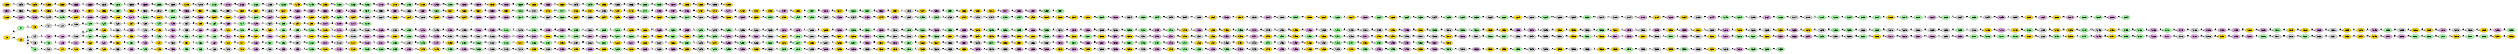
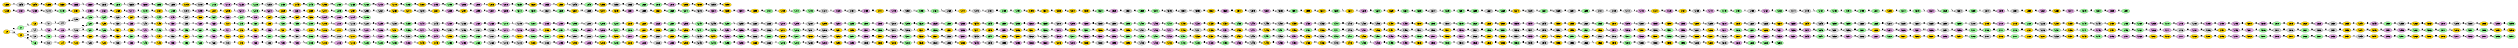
node "S84": fillcolor lightgrey -> gold
edge "S512" -> "S517": added, label "P"
